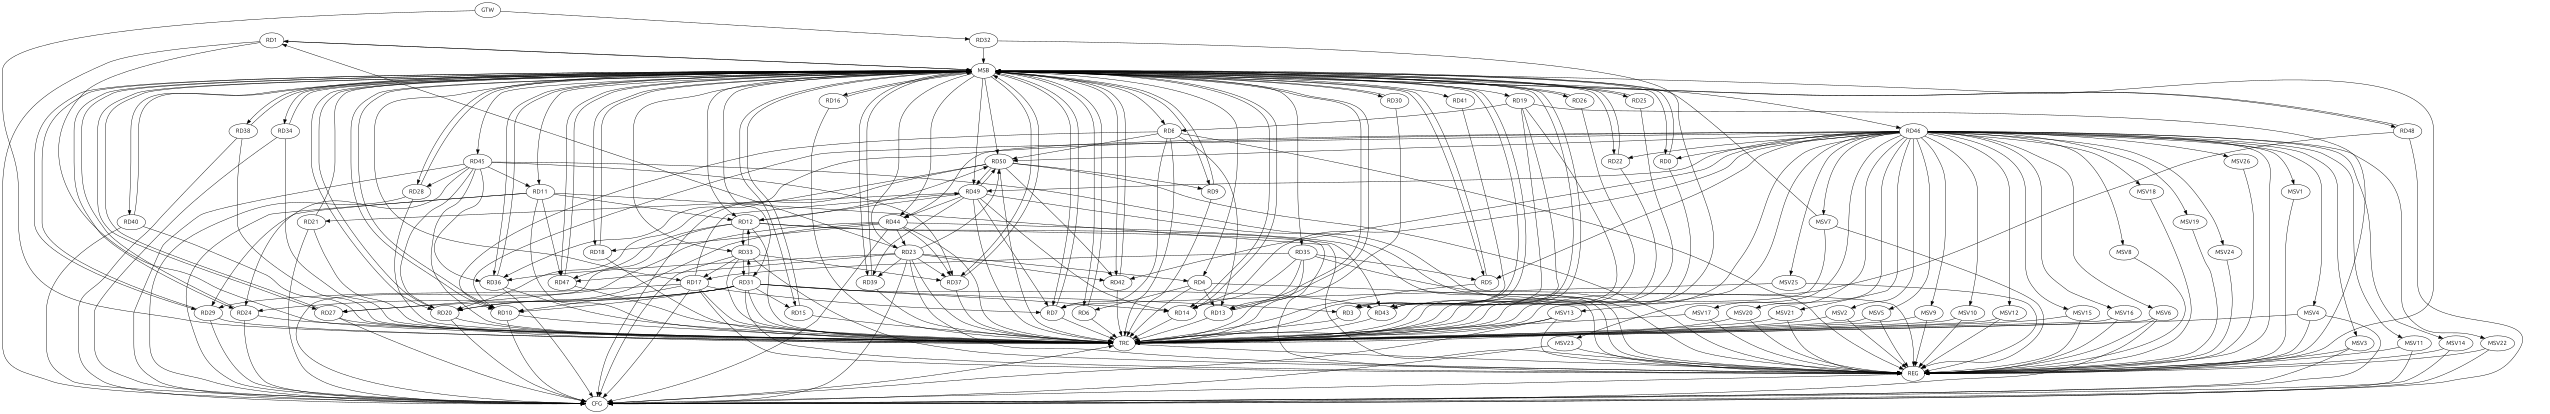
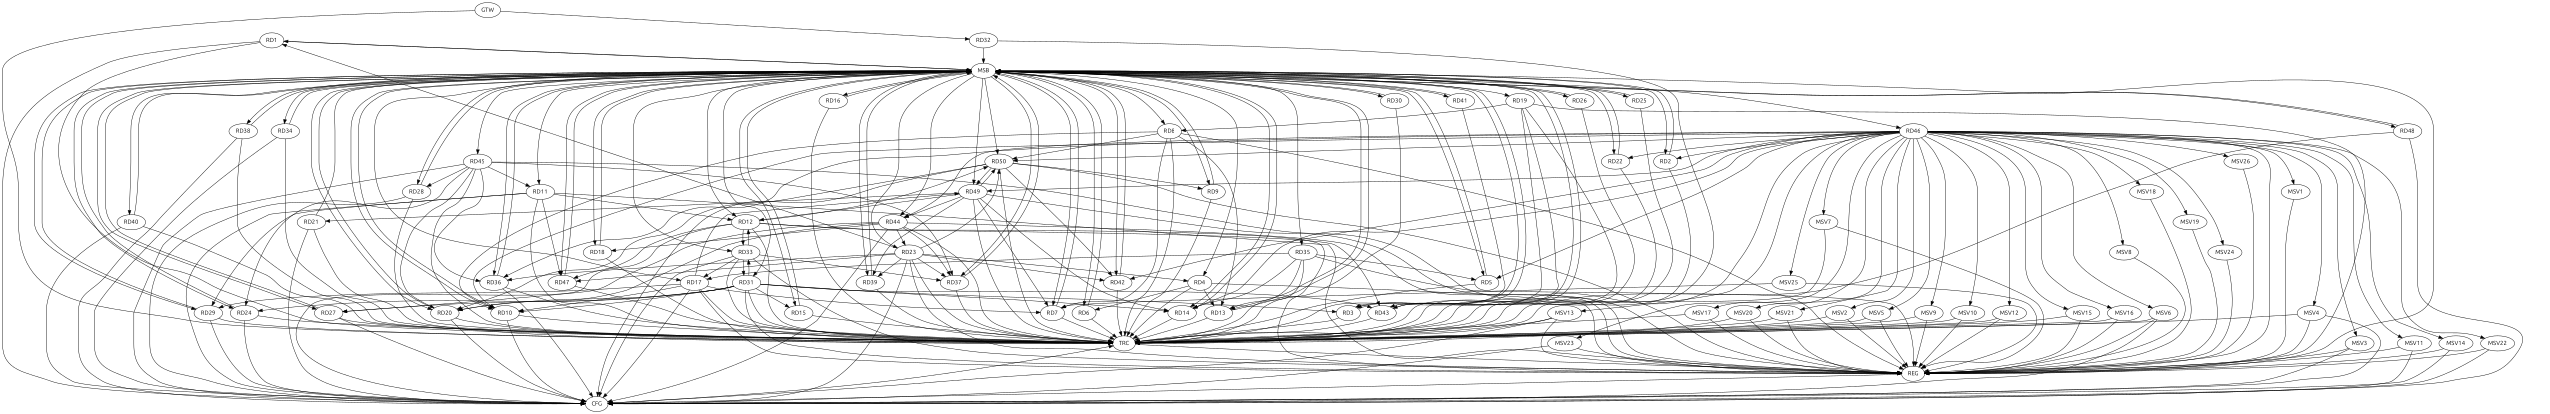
edge "MSV7" -> "MSB": now "RD41" -> "MSB"
node "RD0": label "RD0" -> "RD2"
